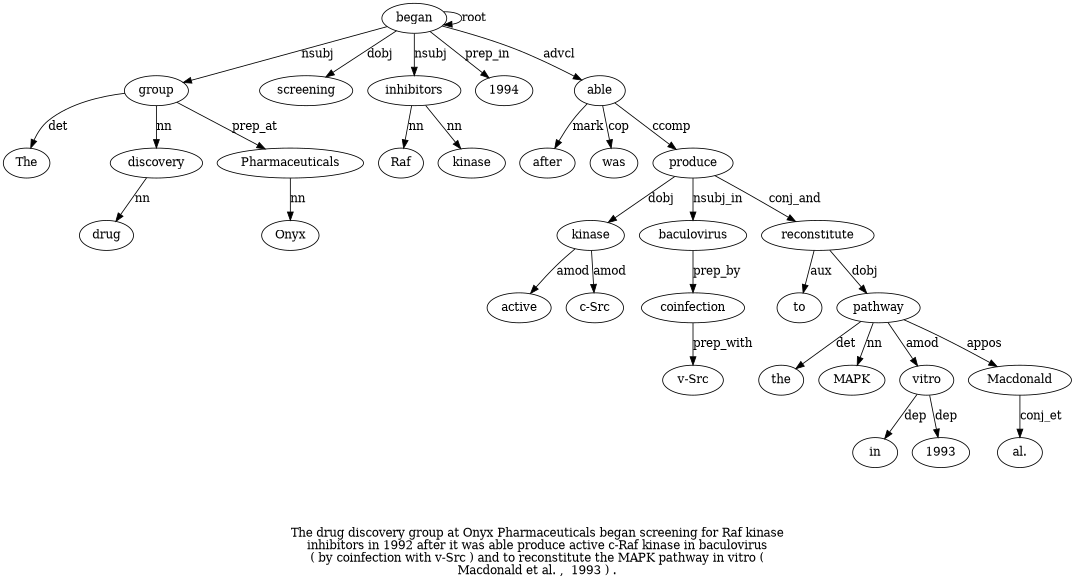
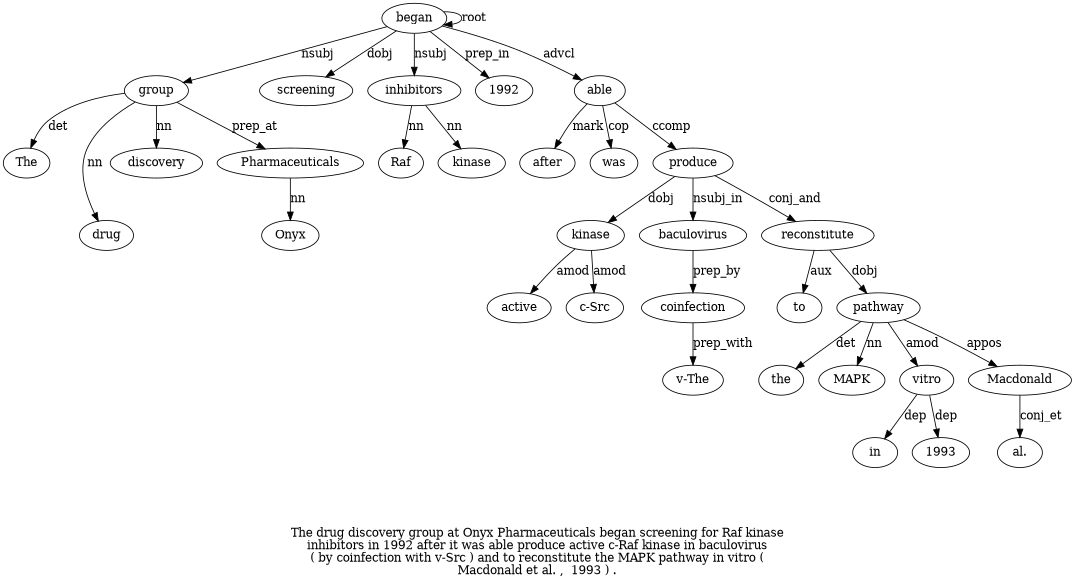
node "1994": label "1994" -> "1992"
edge "discovery" -> "drug": now "group" -> "drug"
node "v-Src": label "v-Src" -> "v-The"
